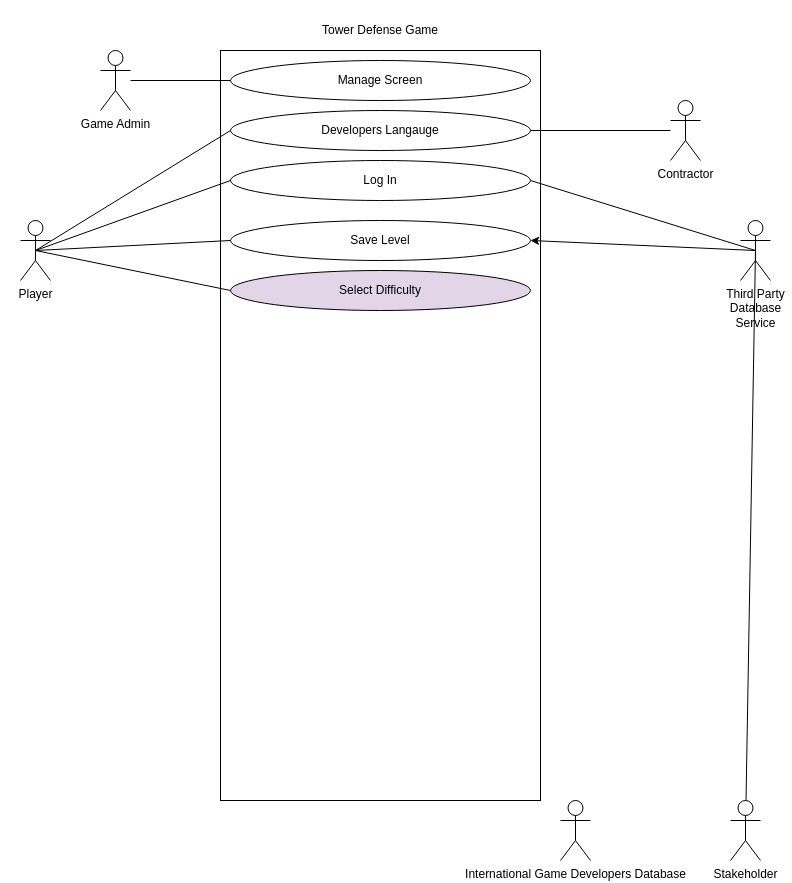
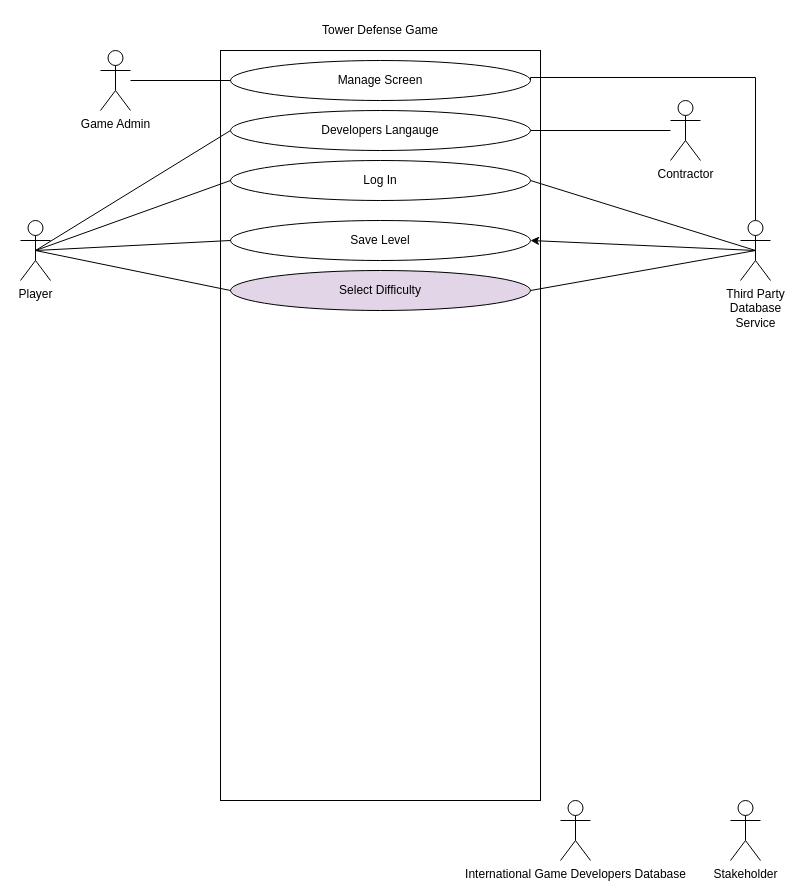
edge "Manage Screen" -- "Third Party Database Service": added
edge "Third Party Database Service" -- "Stakeholder": now "Third Party Database Service" -- "Select Difficulty"
